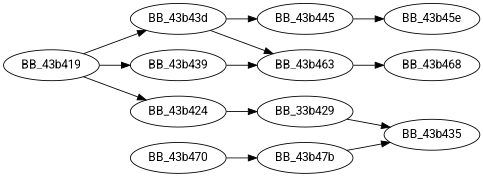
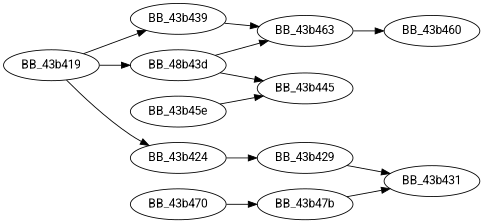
node "BB_43b43d": label "BB_43b43d" -> "BB_48b43d"
edge "BB_43b445" -> "BB_43b45e": reversed
node "BB_43b468": label "BB_43b468" -> "BB_43b460"
node "BB_33b429": label "BB_33b429" -> "BB_43b429"
node "BB_43b435": label "BB_43b435" -> "BB_43b431"
